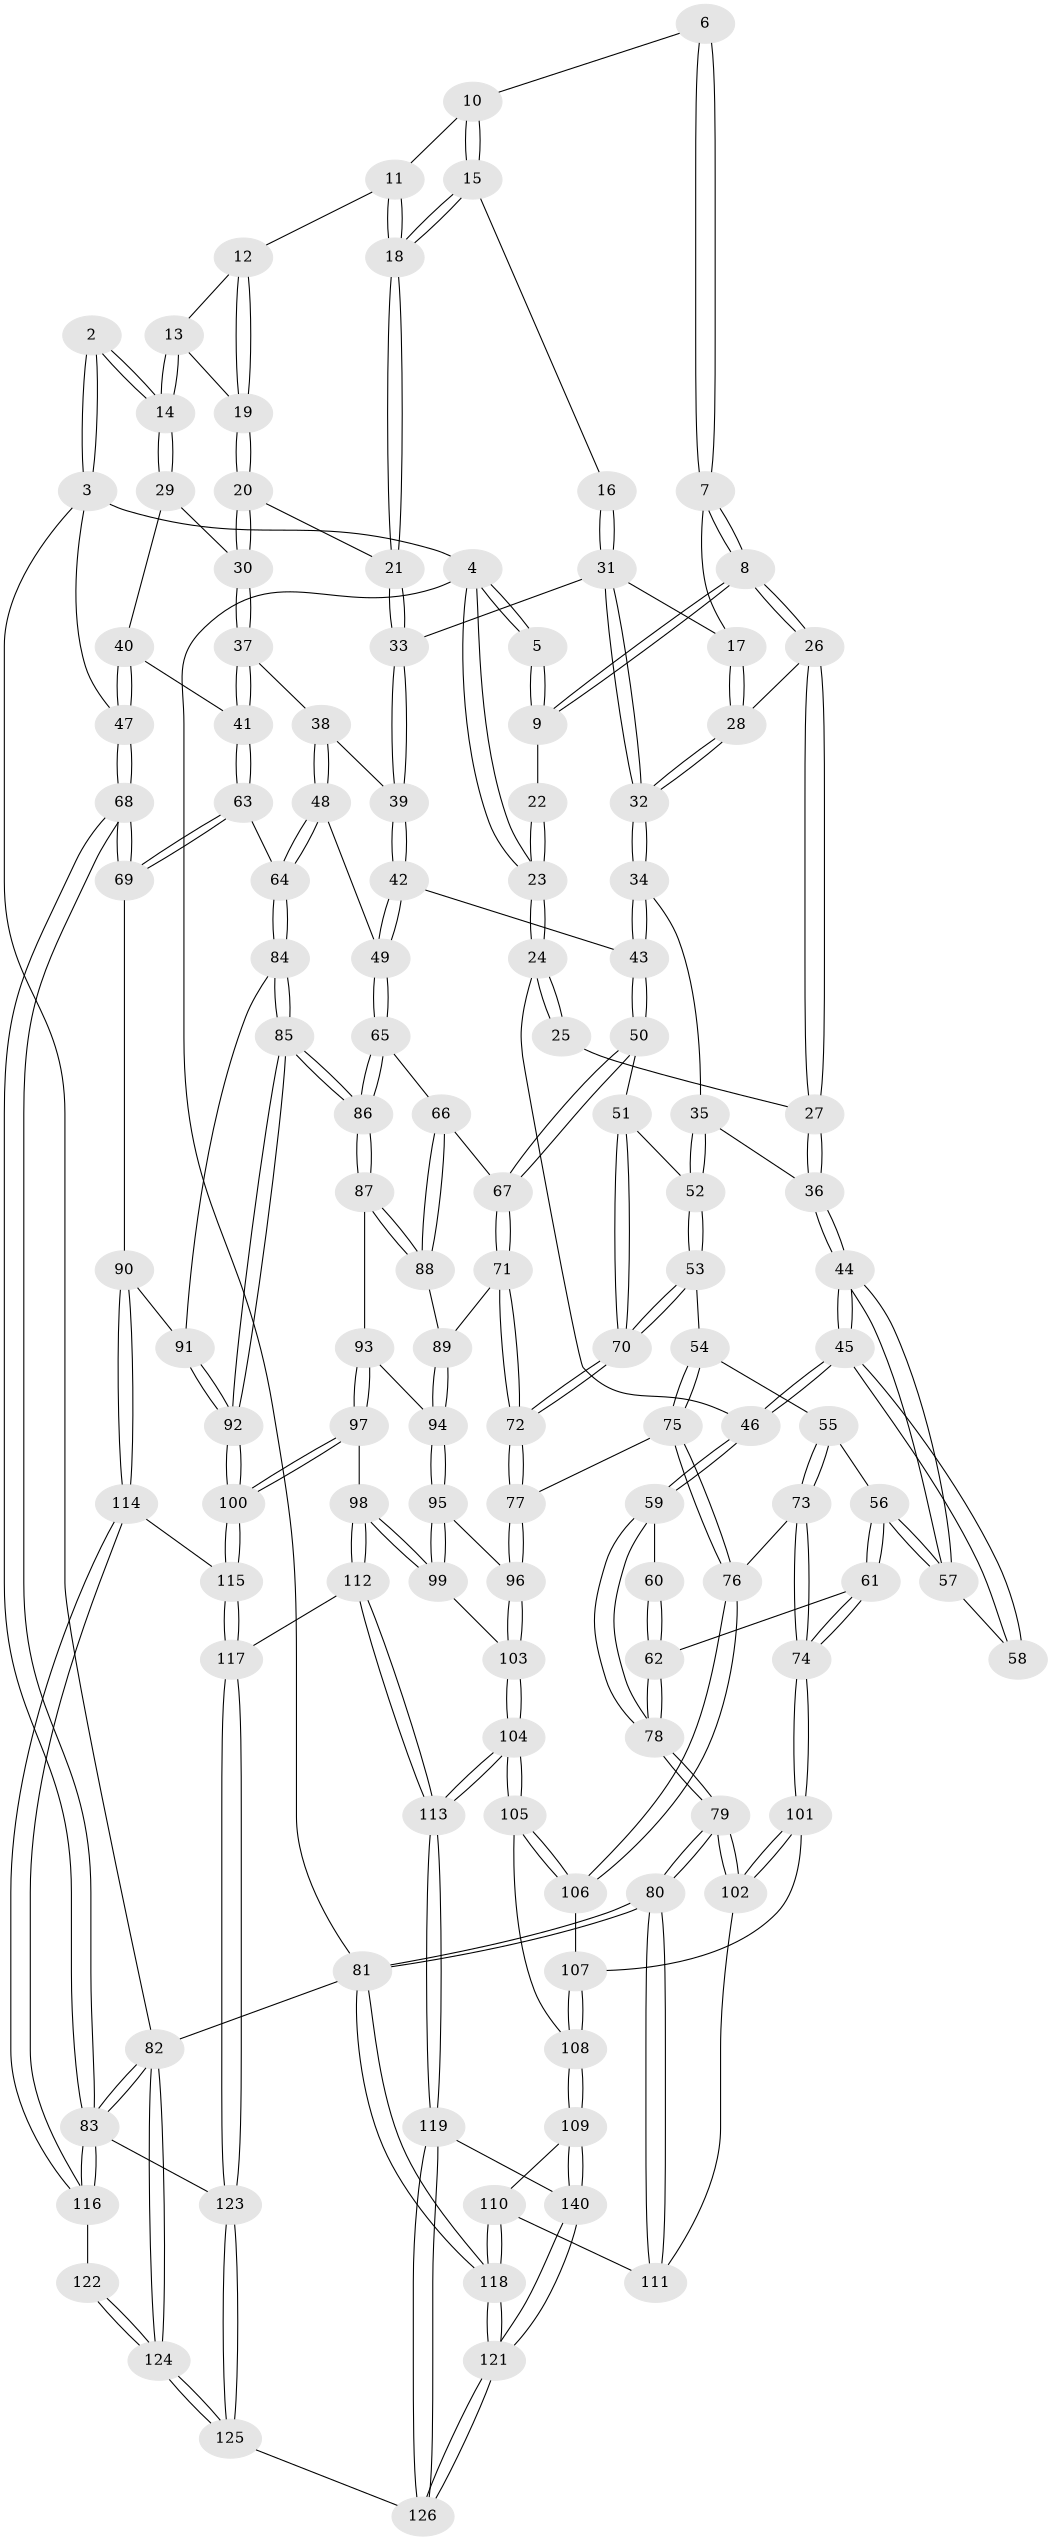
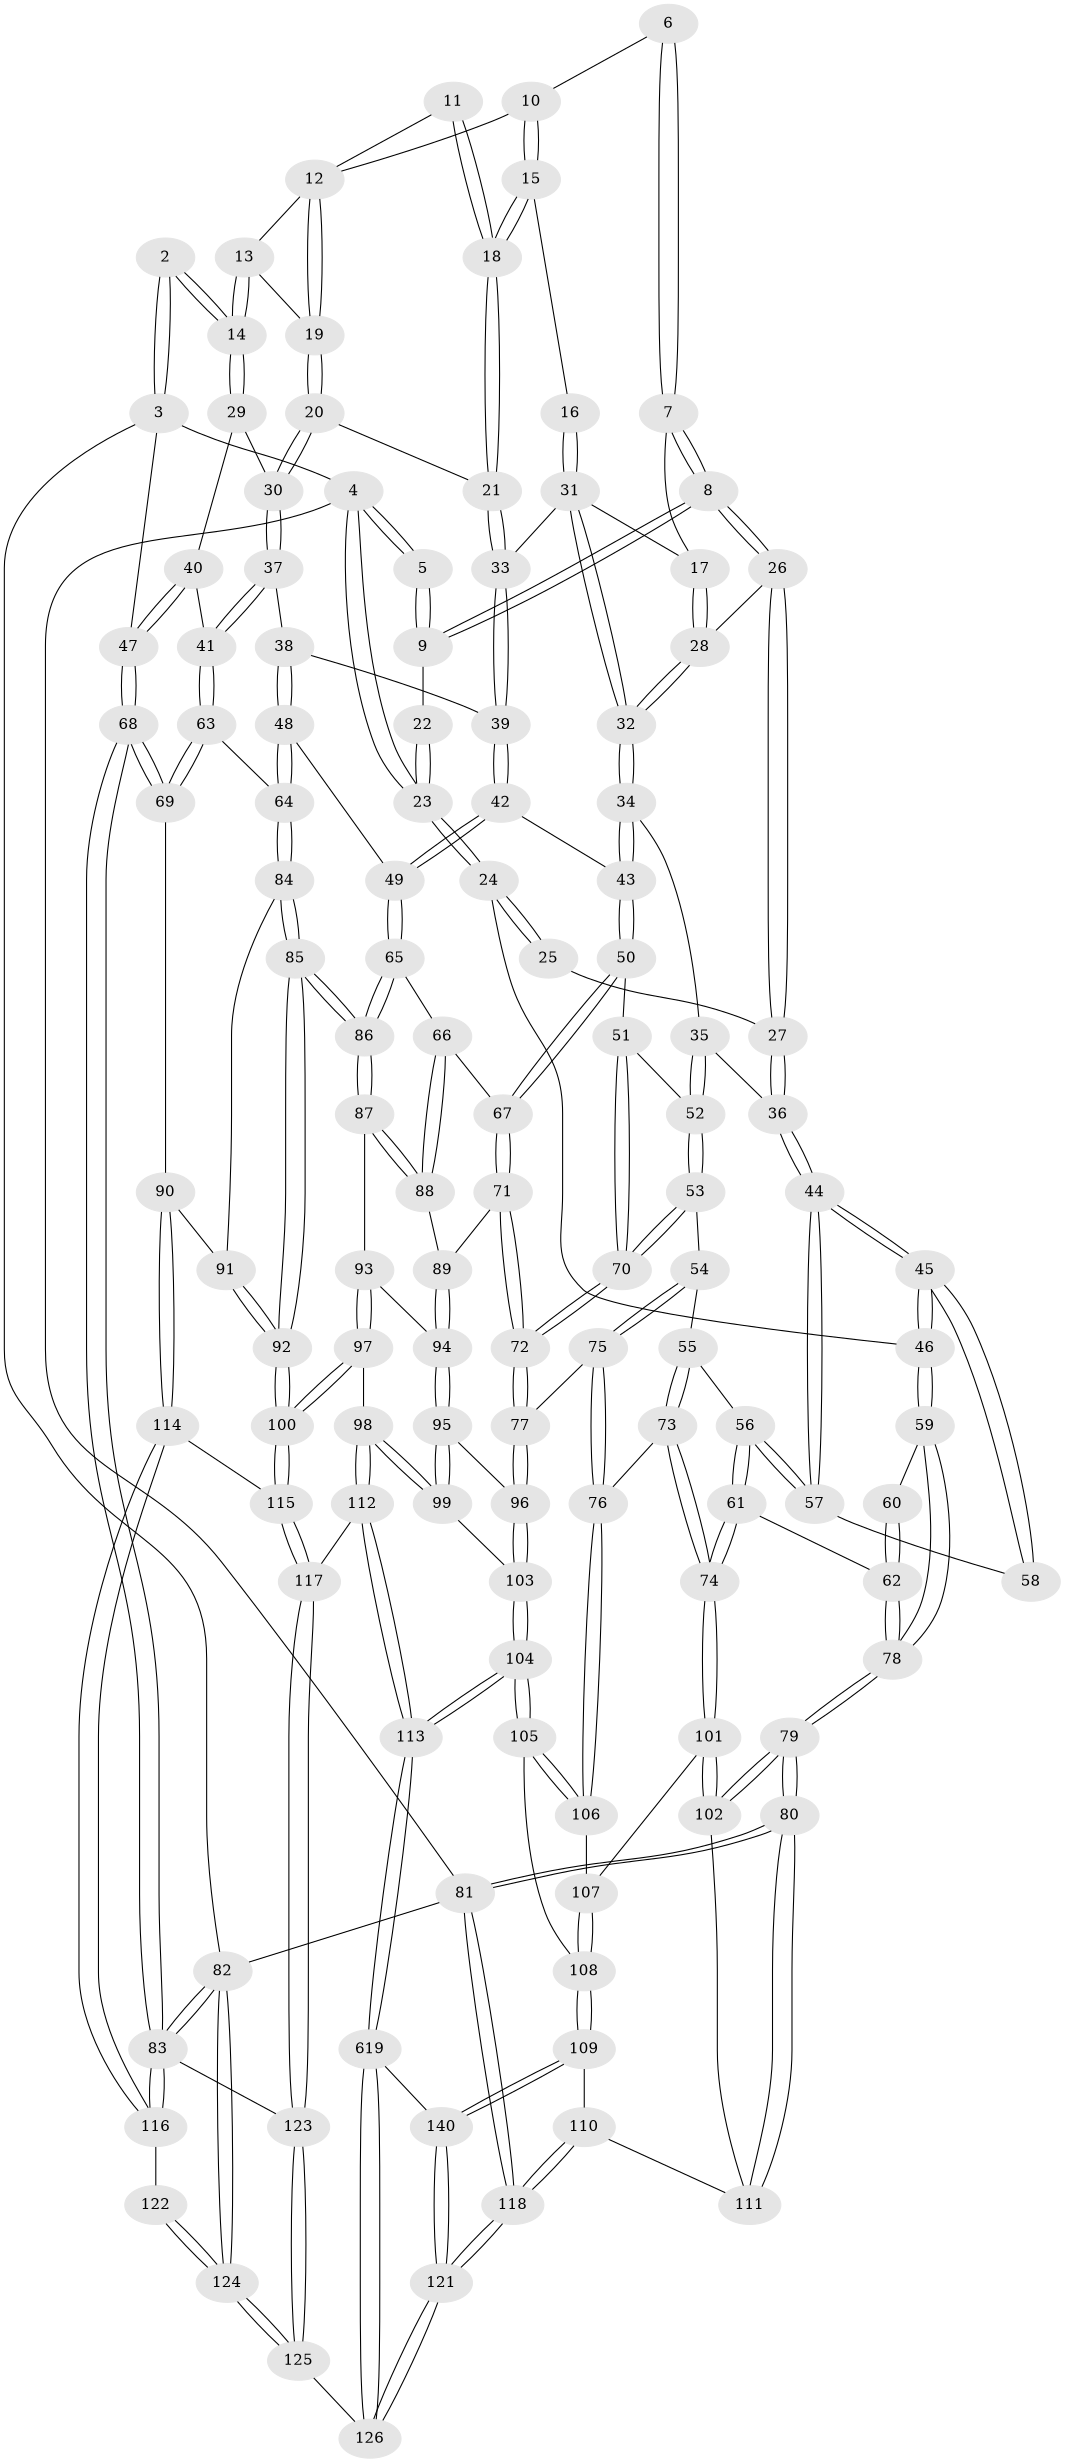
edge "10" -- "11": now "10" -- "12"
node "119": label "119" -> "619"
